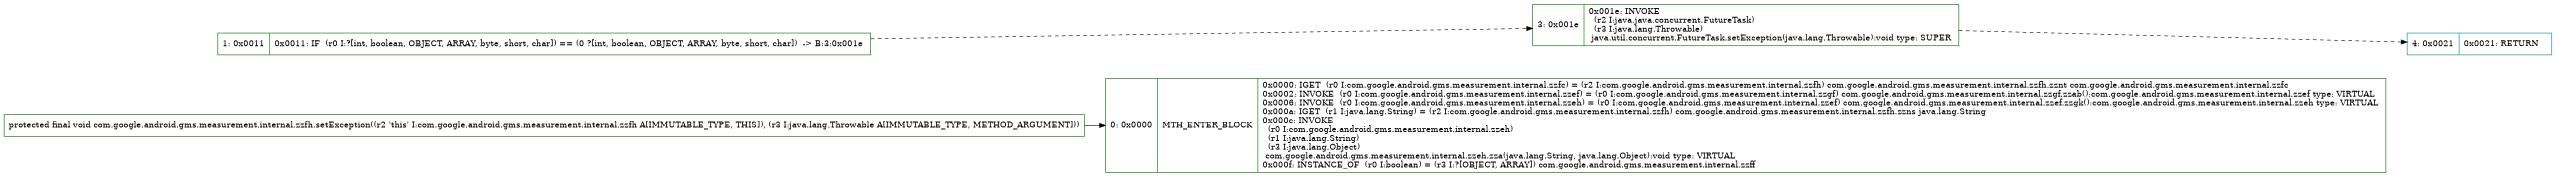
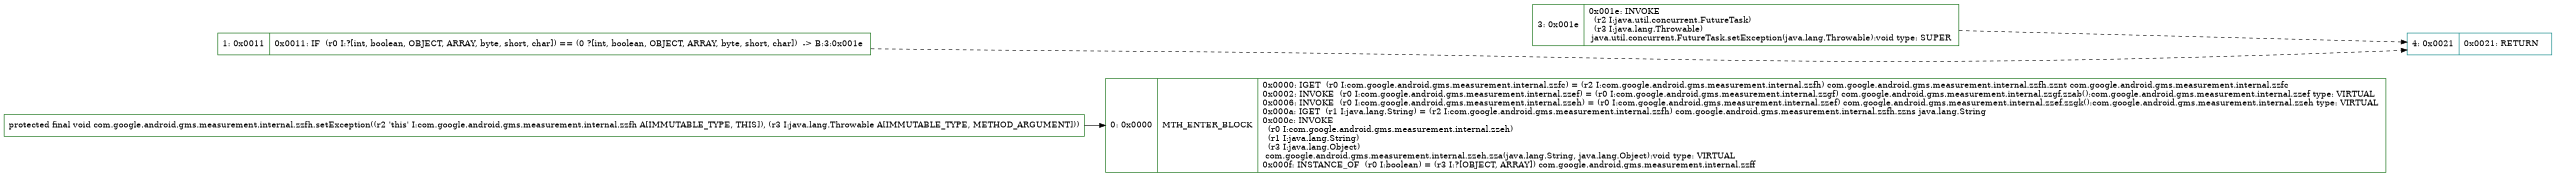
node "3: 0x001e": text "(r2 I:java.java.concurrent.FutureTask)" -> "(r2 I:java.util.concurrent.FutureTask)"
edge "1: 0x0011" -> "3: 0x001e": now "1: 0x0011" -> "4: 0x0021"
